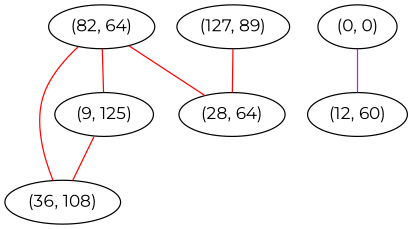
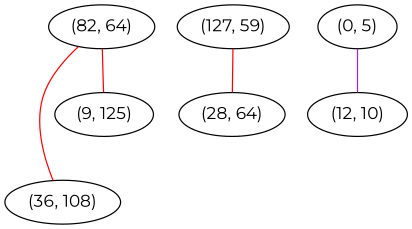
node "(127, 89)": label "(127, 89)" -> "(127, 59)"
node "(0, 0)": label "(0, 0)" -> "(0, 5)"
edge "(82, 64)" -- "(28, 64)": removed
node "(12, 60)": label "(12, 60)" -> "(12, 10)"
edge "(9, 125)" -- "(36, 108)": removed
